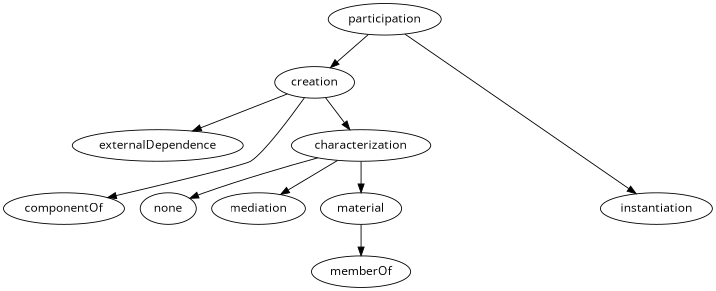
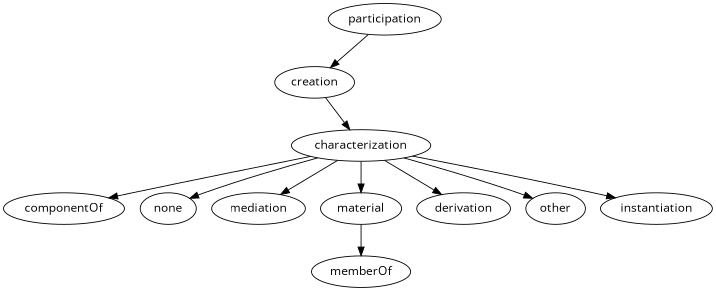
edge "participation" -> "instantiation": now "characterization" -> "instantiation"
node "externalDependence": removed
edge "creation" -> "componentOf": now "characterization" -> "componentOf"
node "derivation": added
node "other": added
